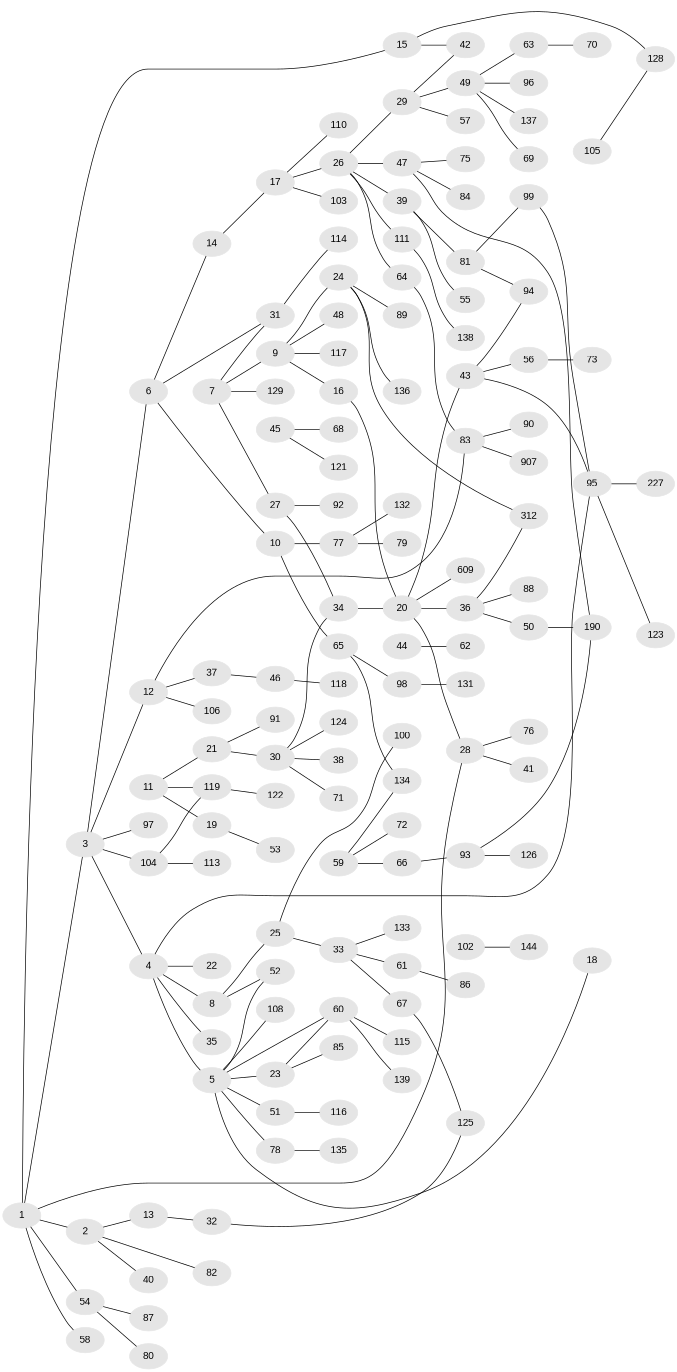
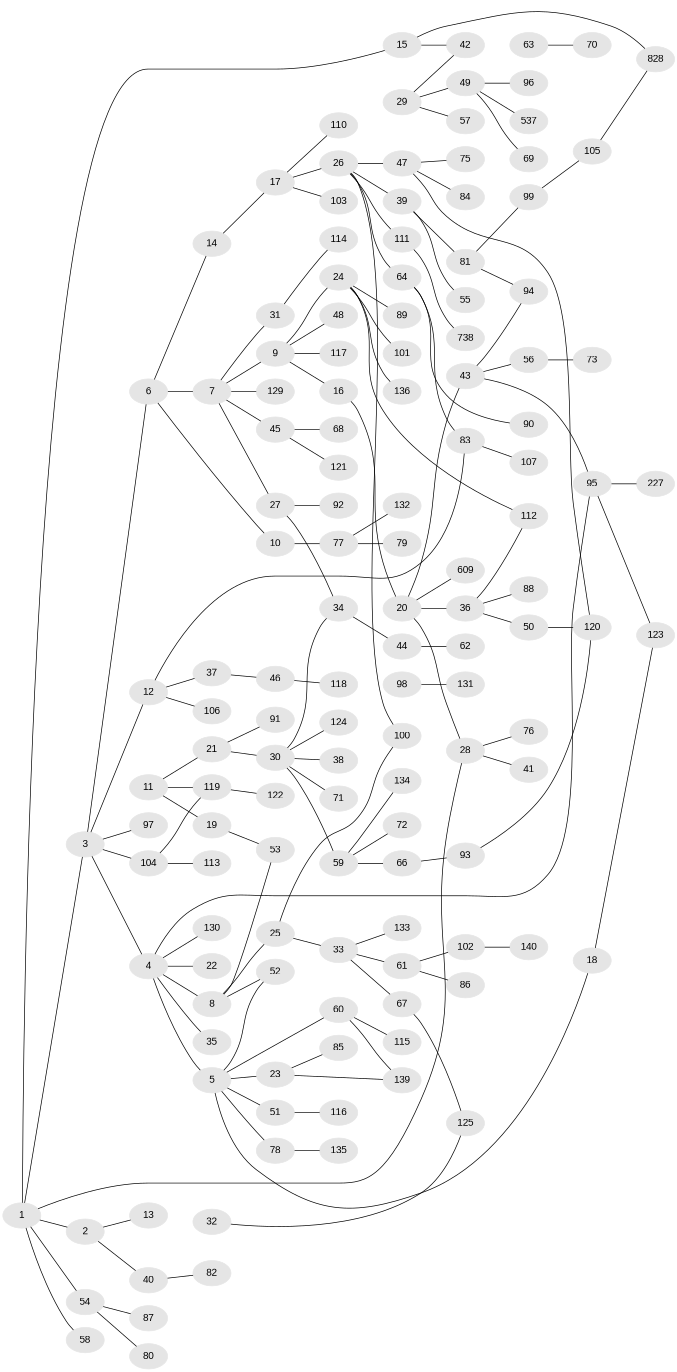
node "128": label "128" -> "828"
edge "63" -- "49": removed
node "137": label "137" -> "537"
edge "29" -- "26": now "100" -- "26"
edge "99" -- "95": now "99" -- "105"
node "138": label "138" -> "738"
edge "31" -- "6": now "7" -- "6"
node "101": added
edge "7" -- "45": added
edge "90" -- "83": now "90" -- "64"
node "907": label "907" -> "107"
node "312": label "312" -> "112"
edge "34" -- "20": now "34" -- "44"
node "190": label "190" -> "120"
node "65": removed
edge "123" -- "18": added
edge "30" -- "59": added
node "126": removed
node "130": added
edge "53" -- "8": added
node "144": label "144" -> "140"
edge "102" -- "61": added
node "108": removed
edge "60" -- "23": now "139" -- "23"
edge "13" -- "32": removed
edge "2" -- "82": now "40" -- "82"
